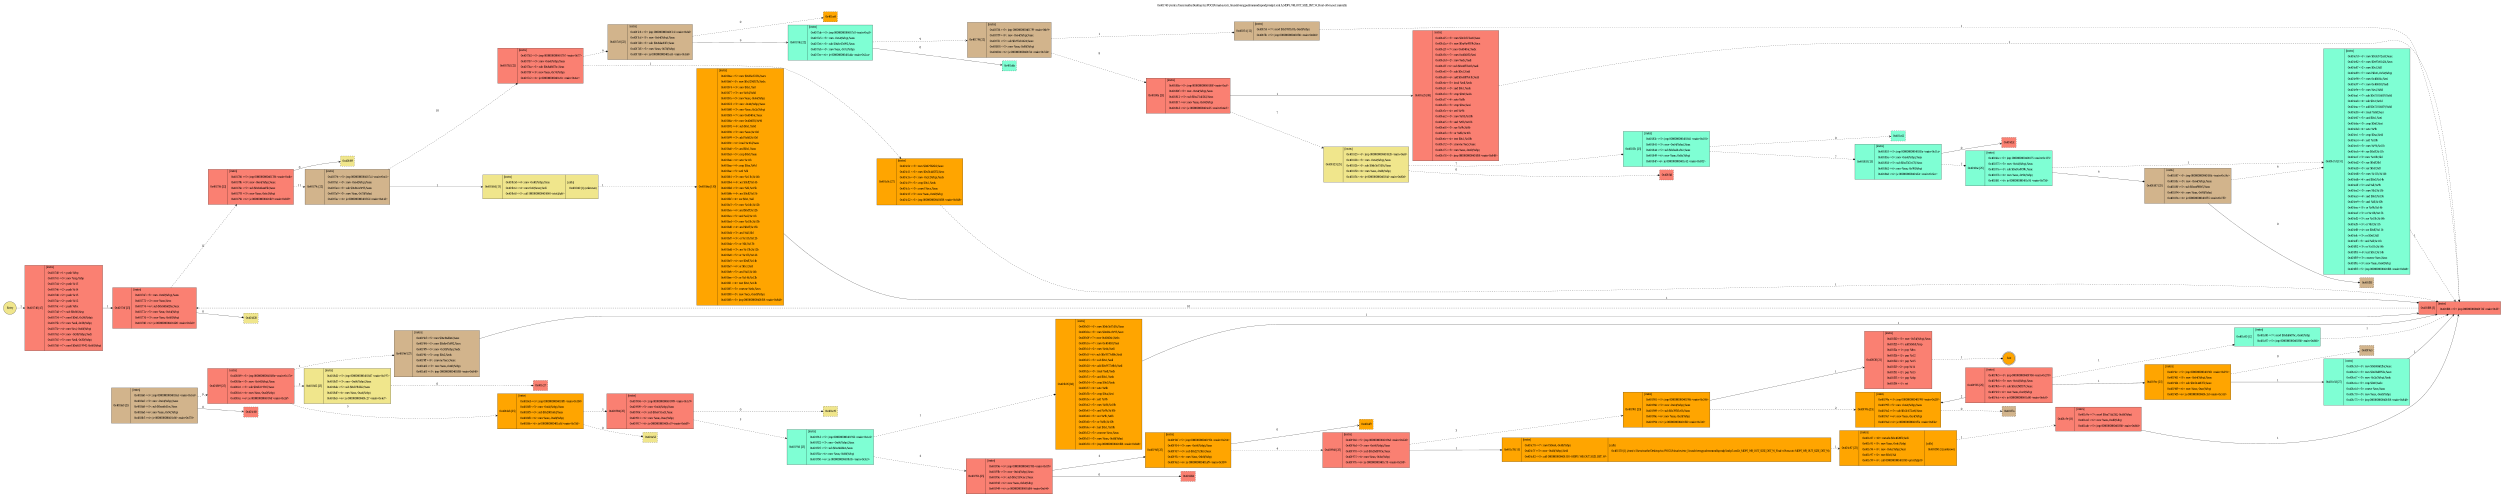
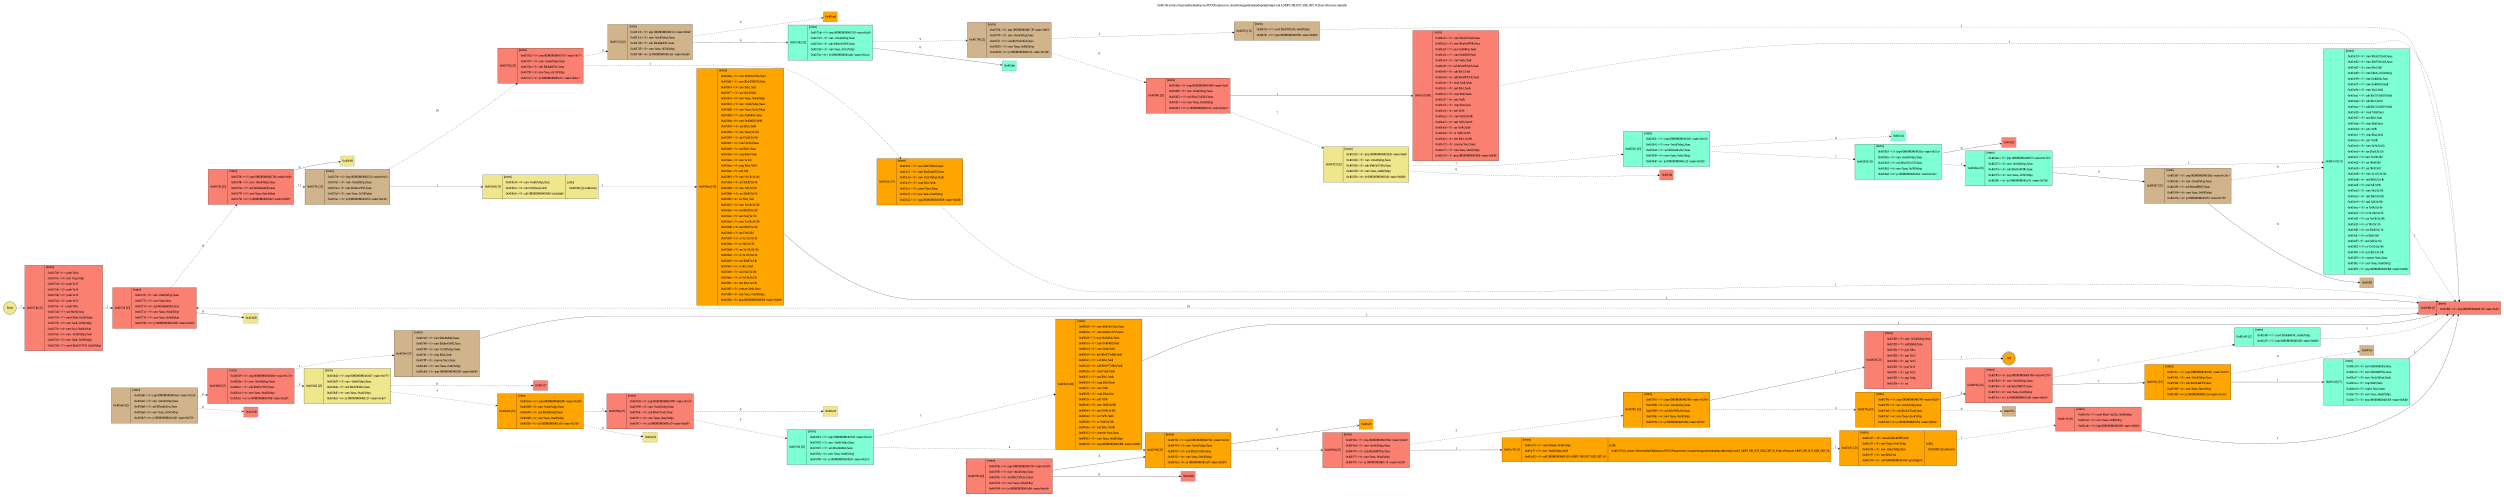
edge "0x4019b3 [25]" -> "0x40199a [25]": reversed
edge "0x4018a0 [25]" -> "0x401cb0": style solid -> dashed
edge "0x4018b9 [25]" -> "0x4018eb [25]": now "0x4018d2 [25]" -> "0x4018eb [25]"
edge "0x40191d [25]" -> "0x401936 [25]": now "0x40191d [25]" -> "0x40194f [25]"
